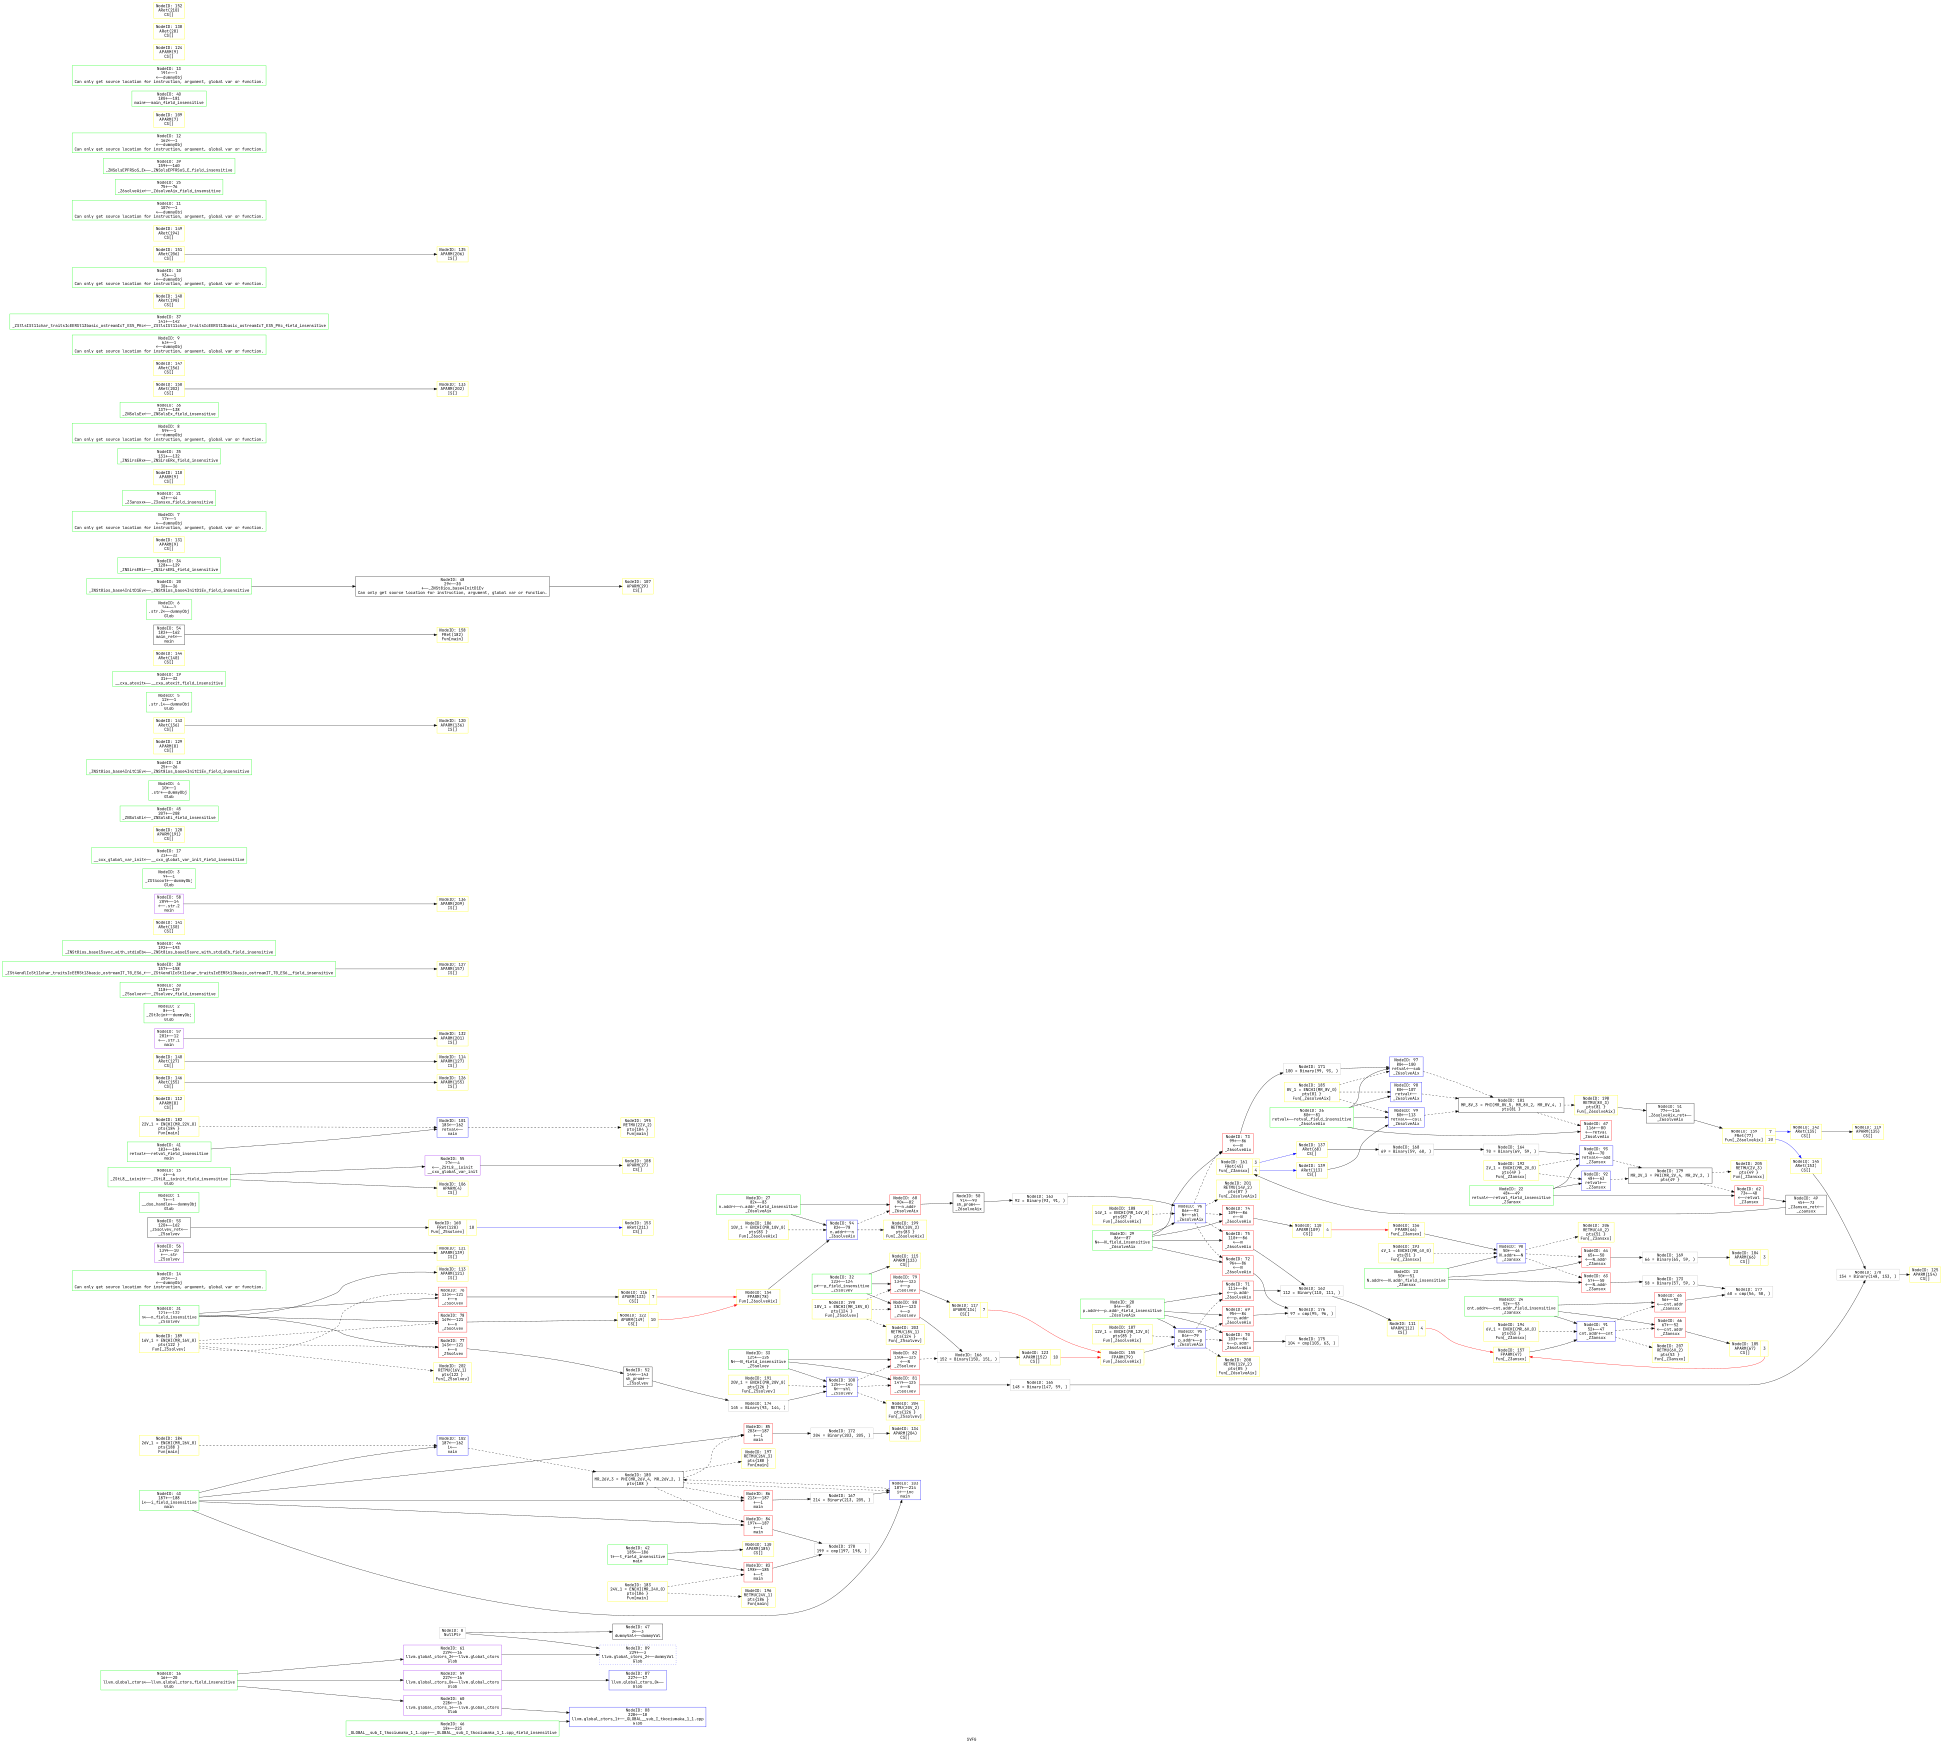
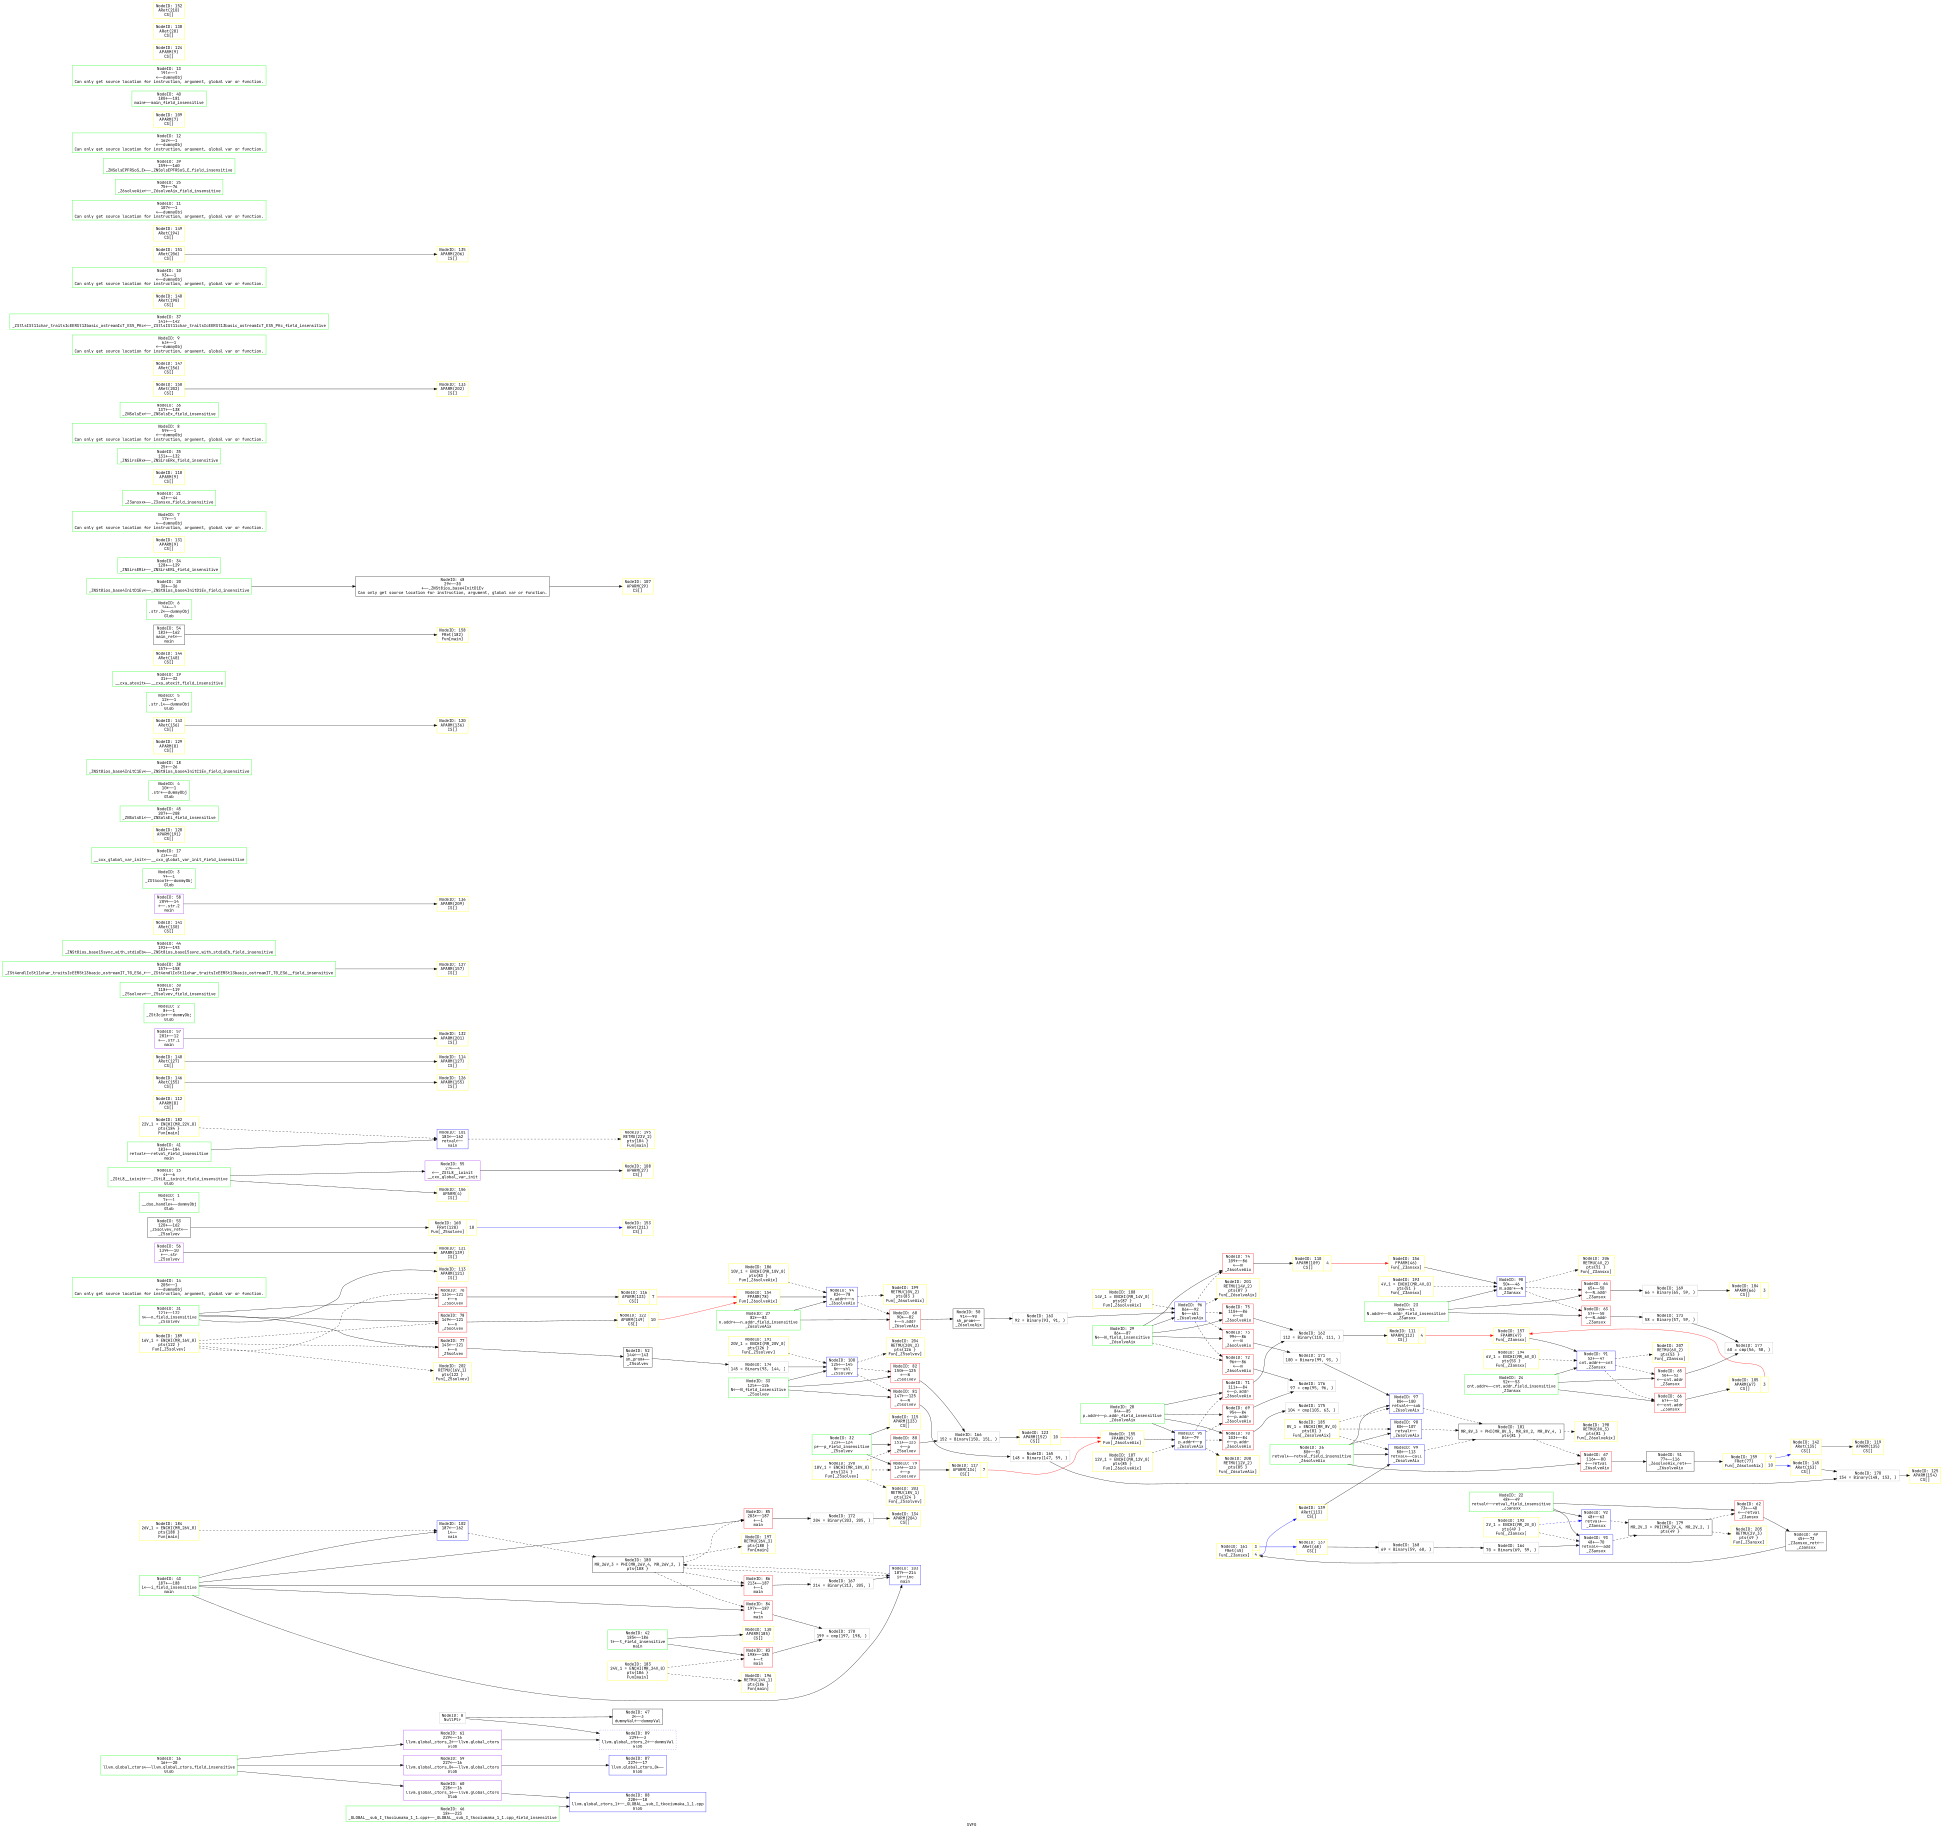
edge "NodeID: 198" -> "NodeID: 51": now "NodeID: 67" -> "NodeID: 51"
edge "NodeID: 192" -> "NodeID: 92": color black -> blue
edge "NodeID: 29" -> "NodeID: 72": style solid -> dashed
edge "NodeID: 82" -> "NodeID: 166": style dashed -> solid
